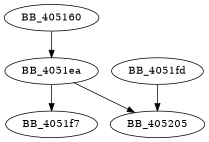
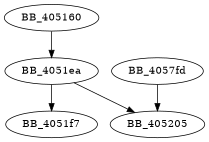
node "BB_4051fd": label "BB_4051fd" -> "BB_4057fd"
